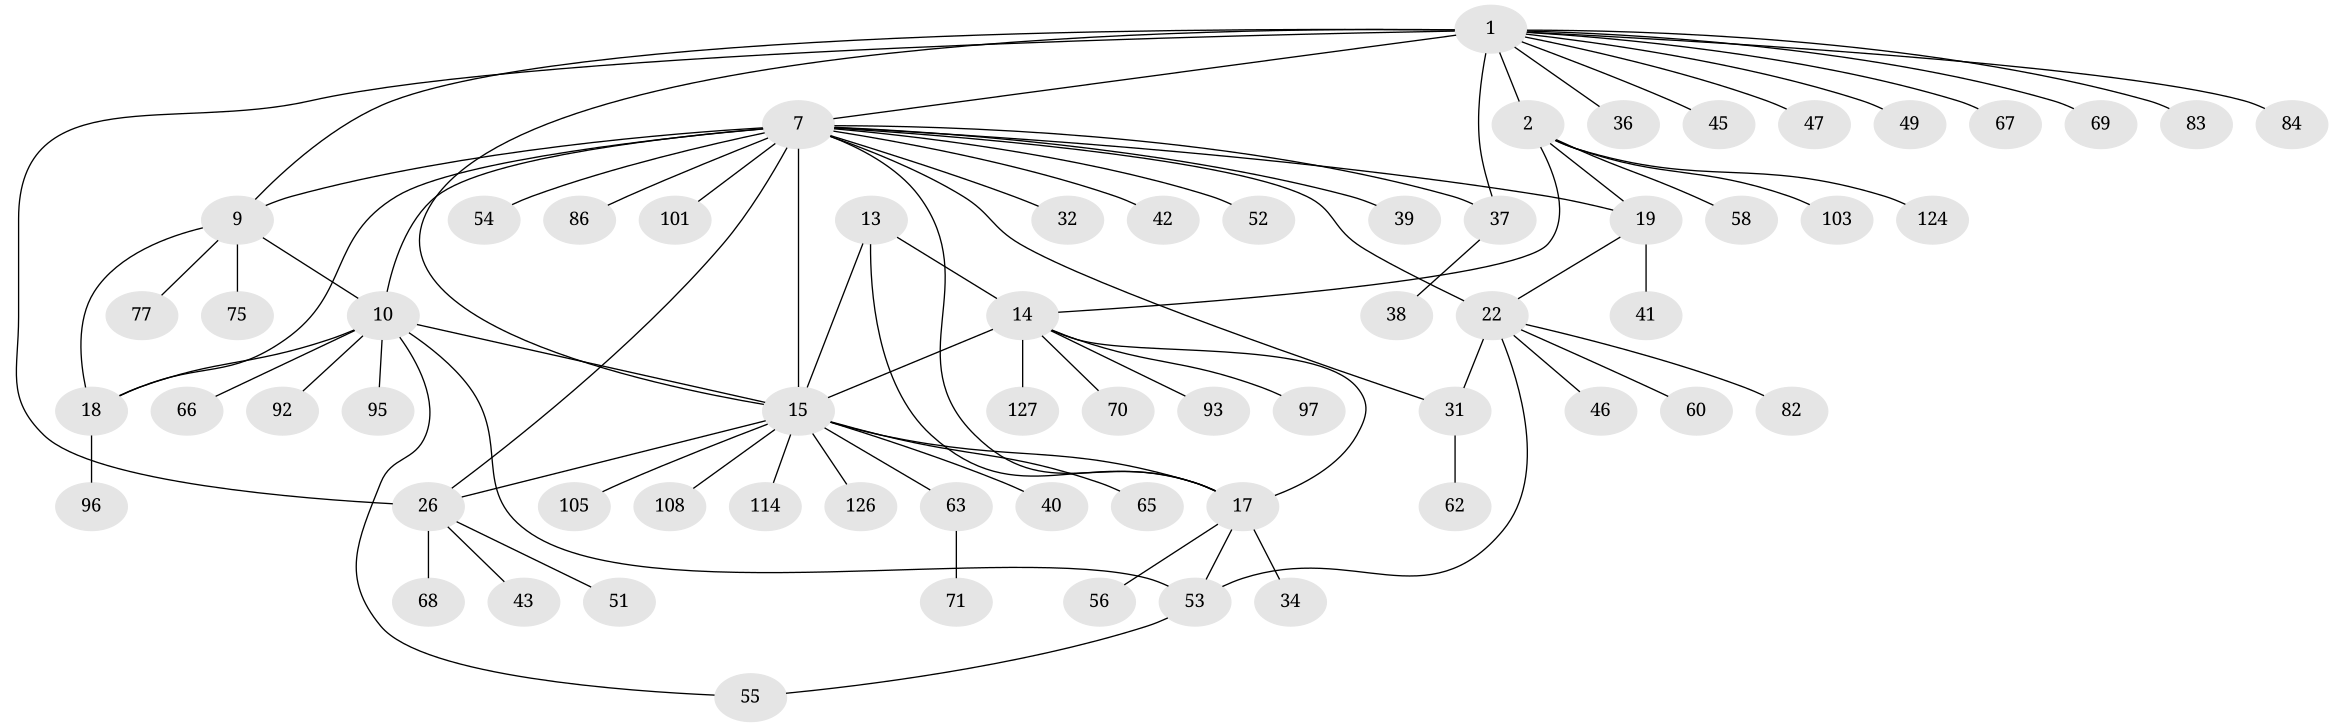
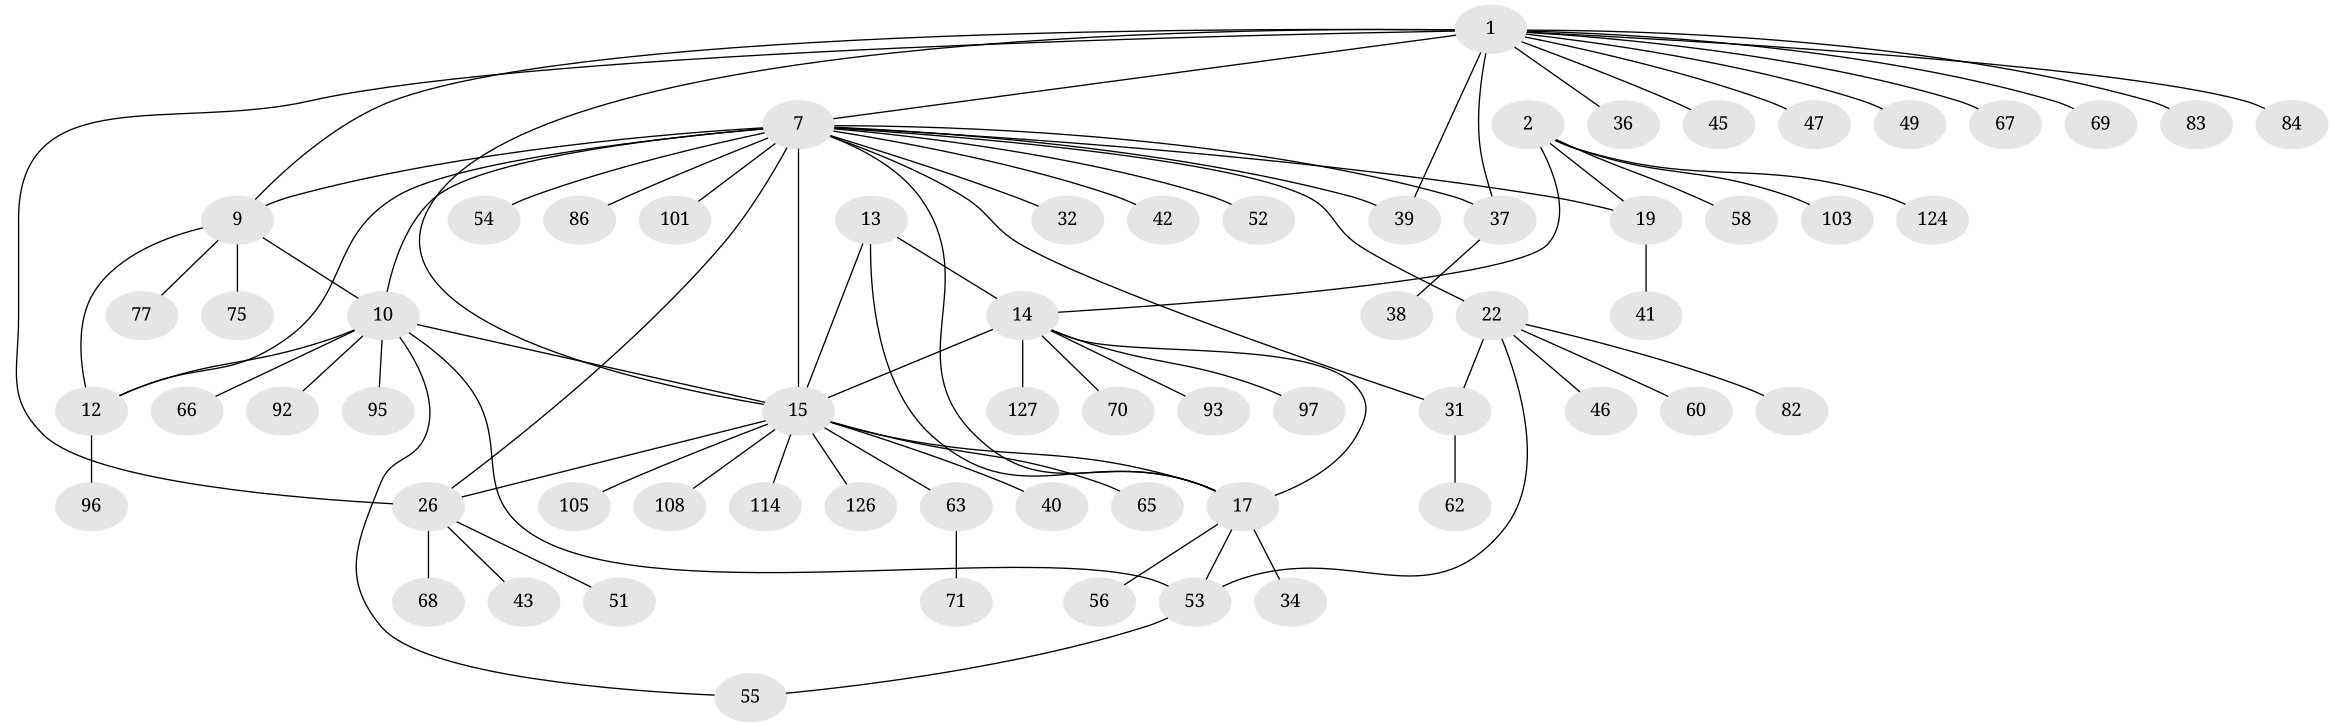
edge "1" -- "2": now "1" -- "39"
edge "19" -- "22": removed
node "18": label "18" -> "12"
